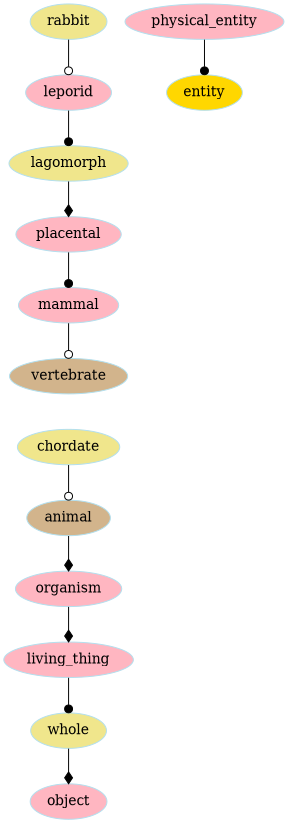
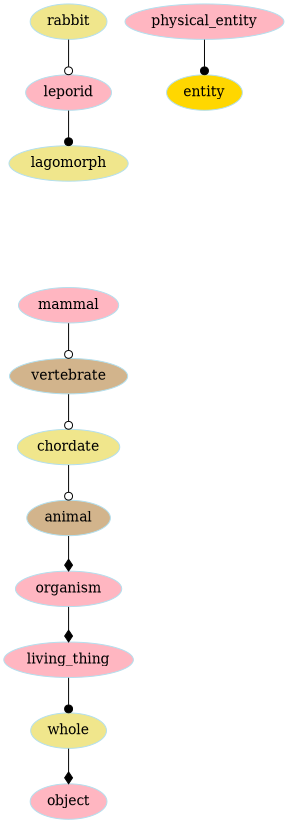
node "placental": removed
edge "vertebrate" -> "chordate": added
